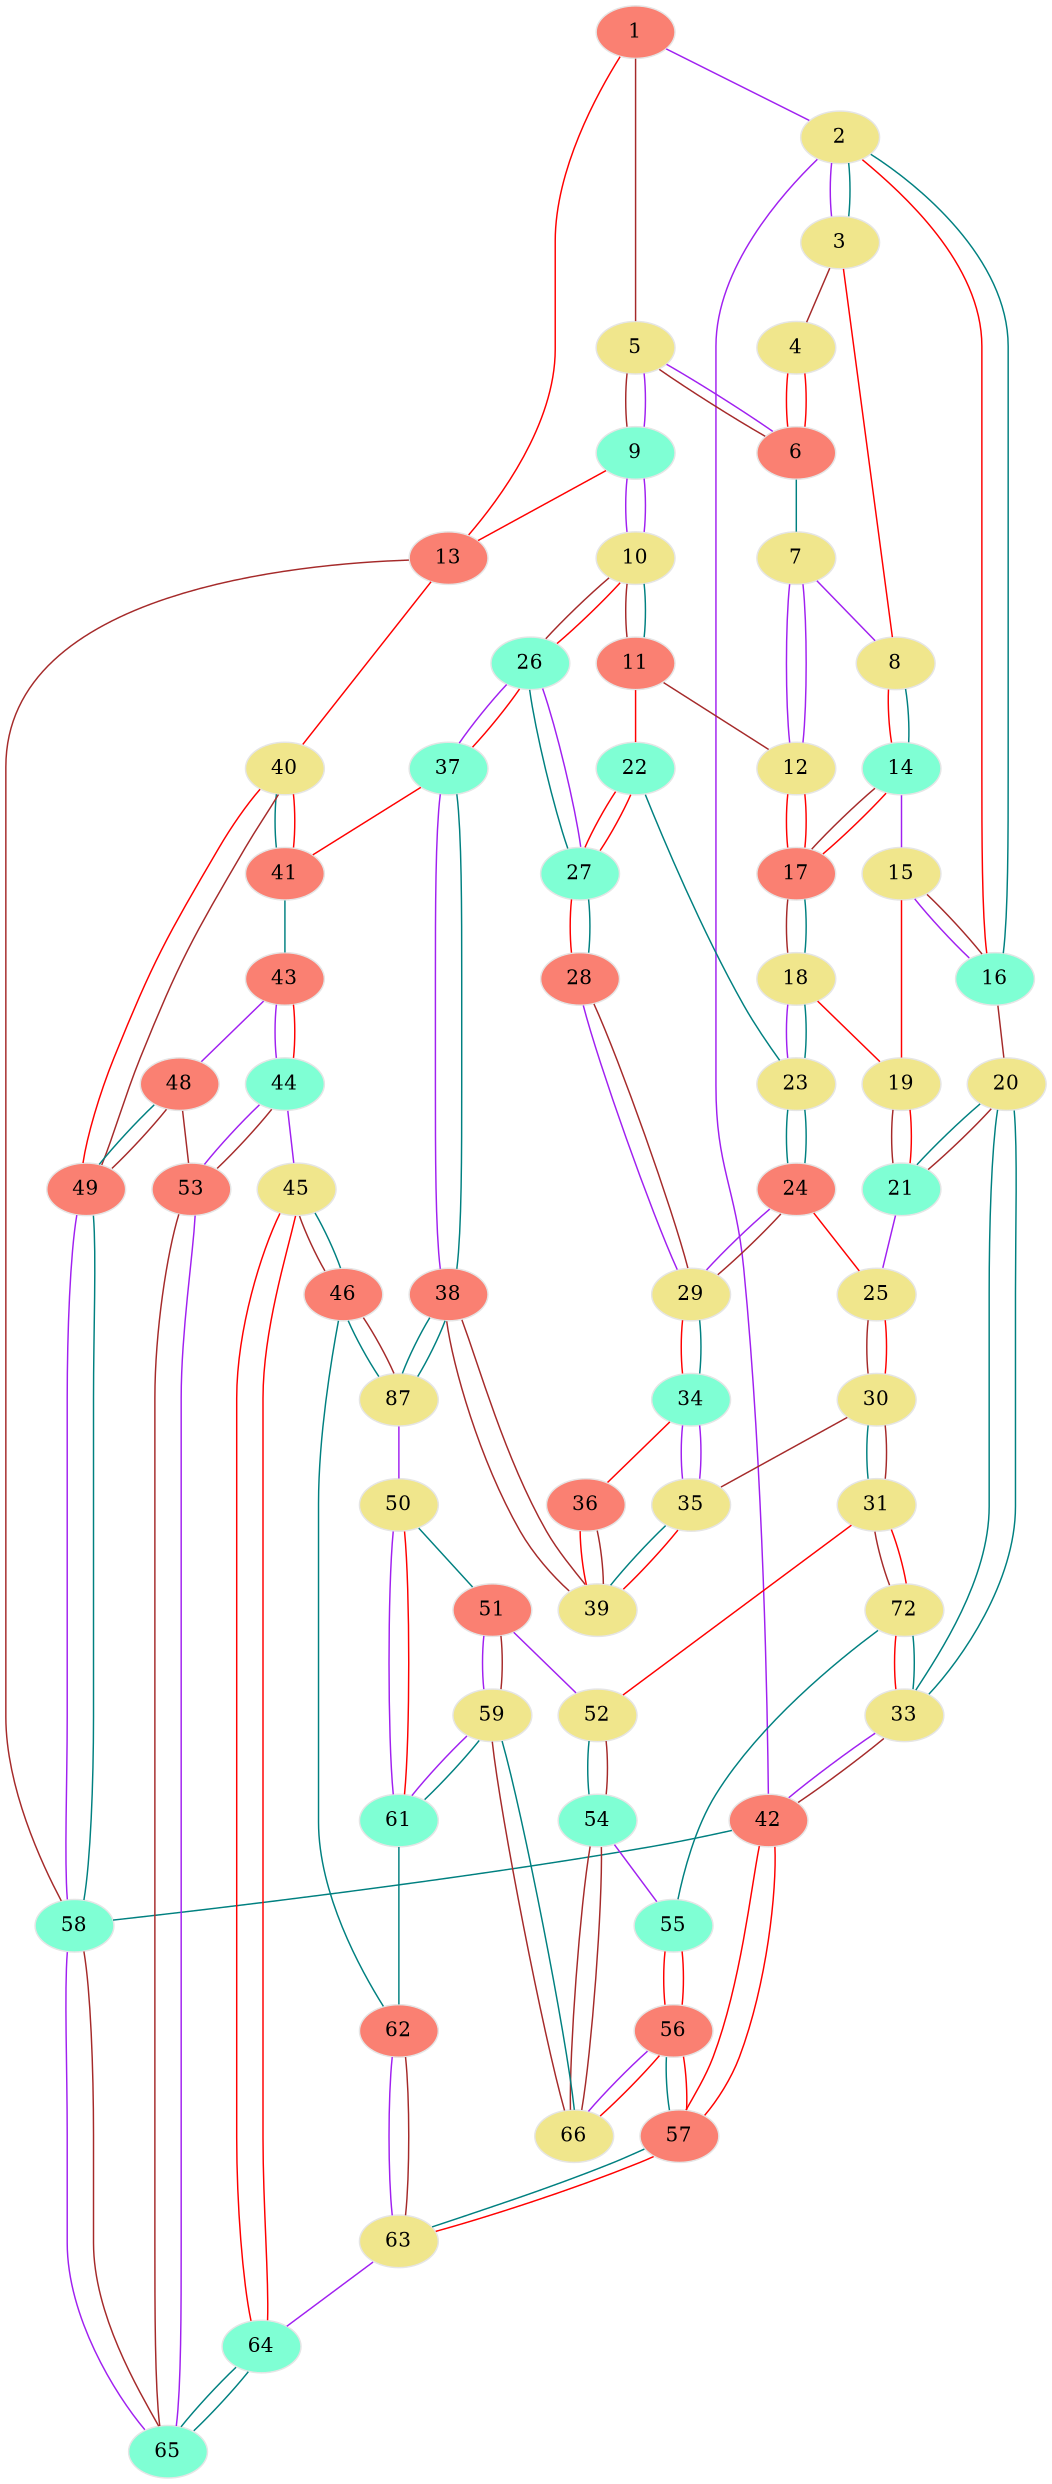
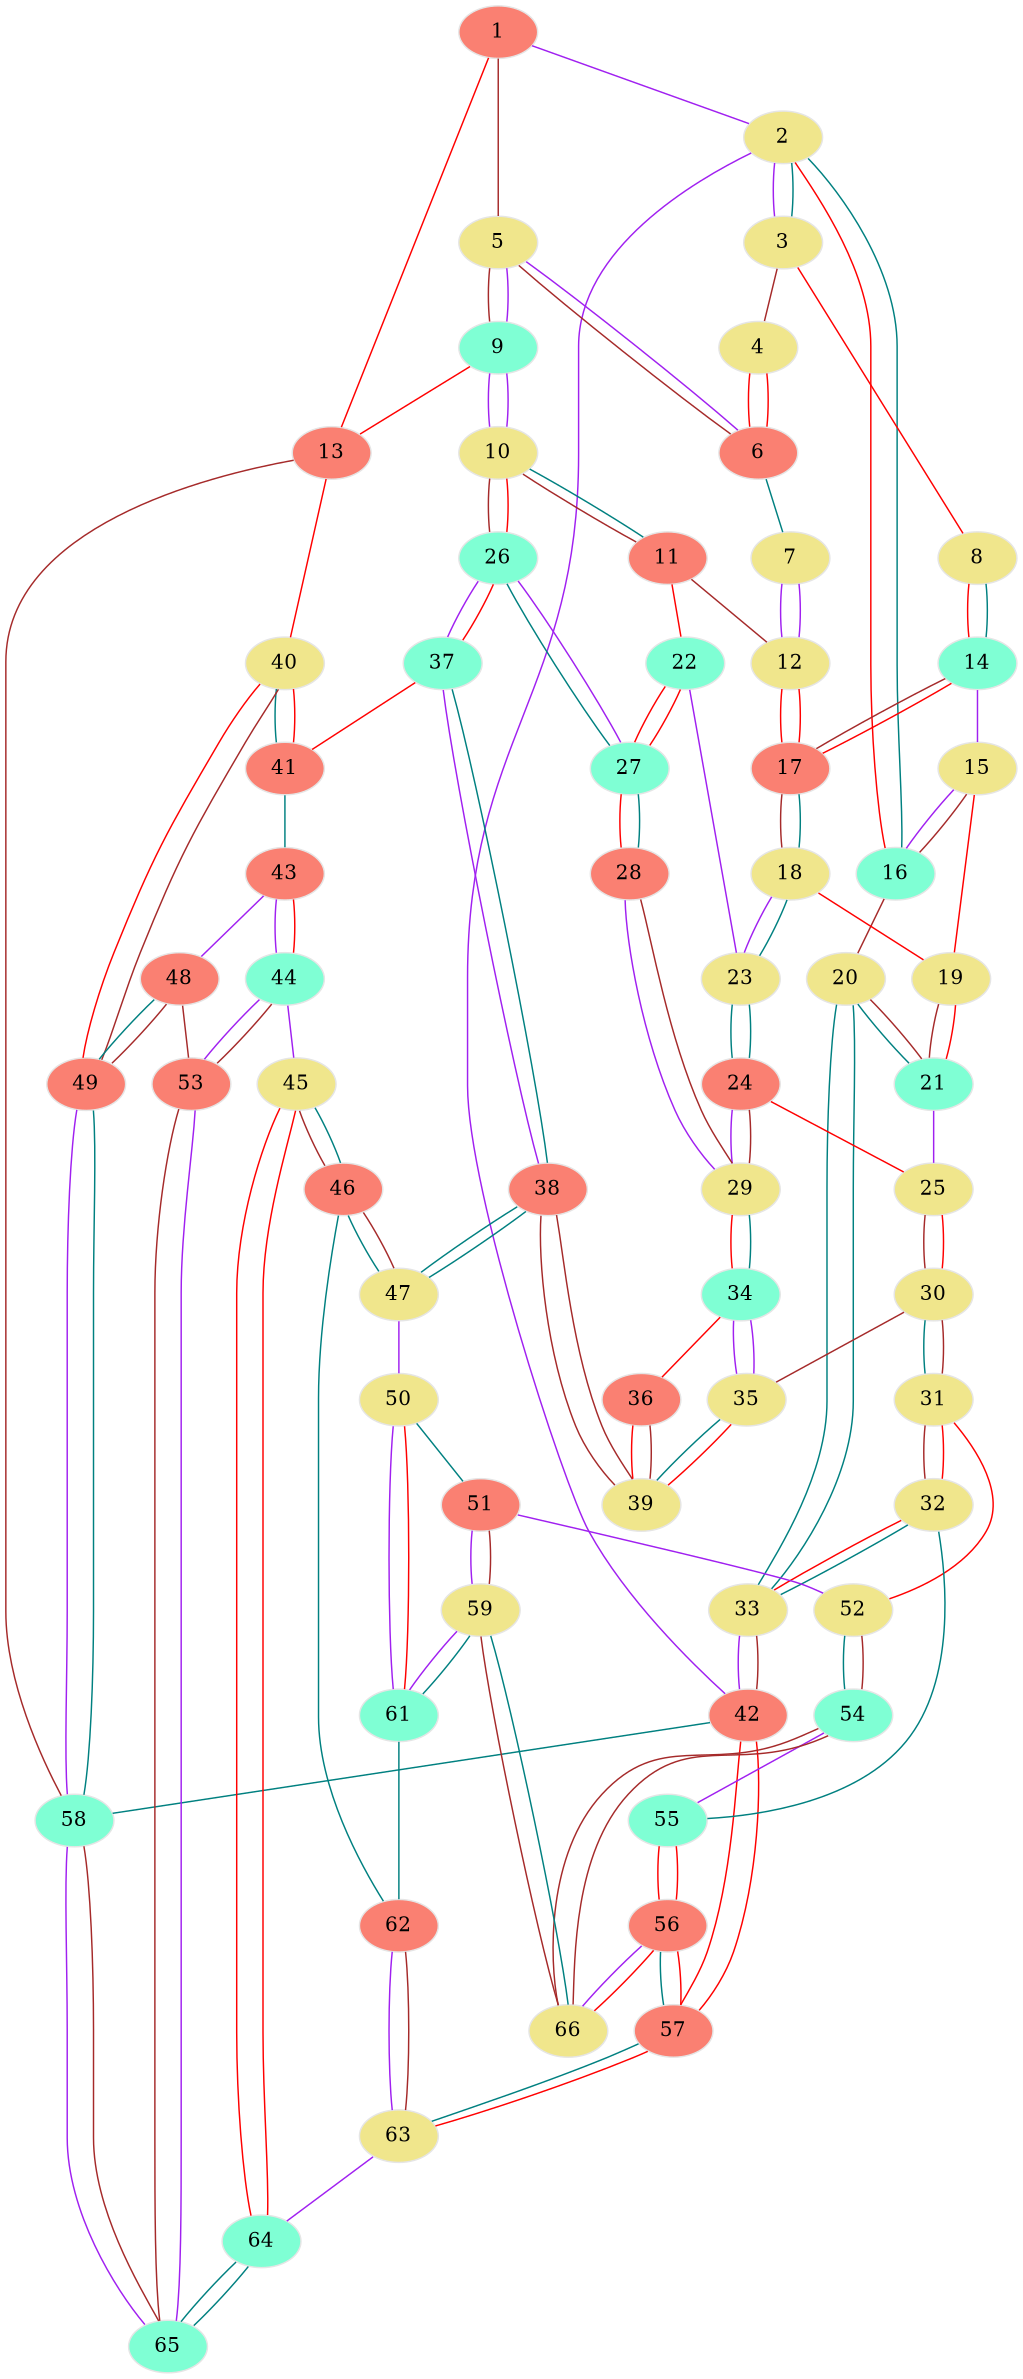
edge "7" -- "8": removed
edge "22" -- "23": color teal -> purple
node "87": label "87" -> "47"
node "72": label "72" -> "32"
